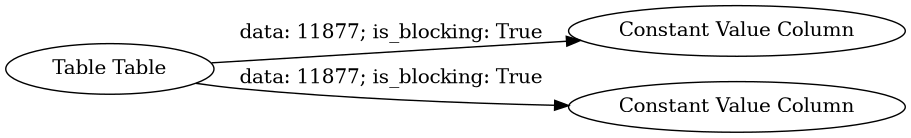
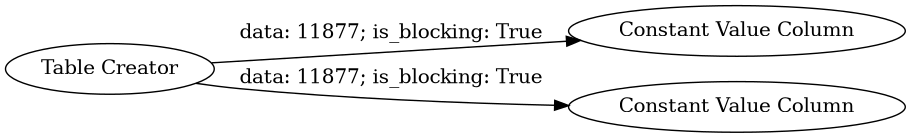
node "Table Table": label "Table Table" -> "Table Creator"
